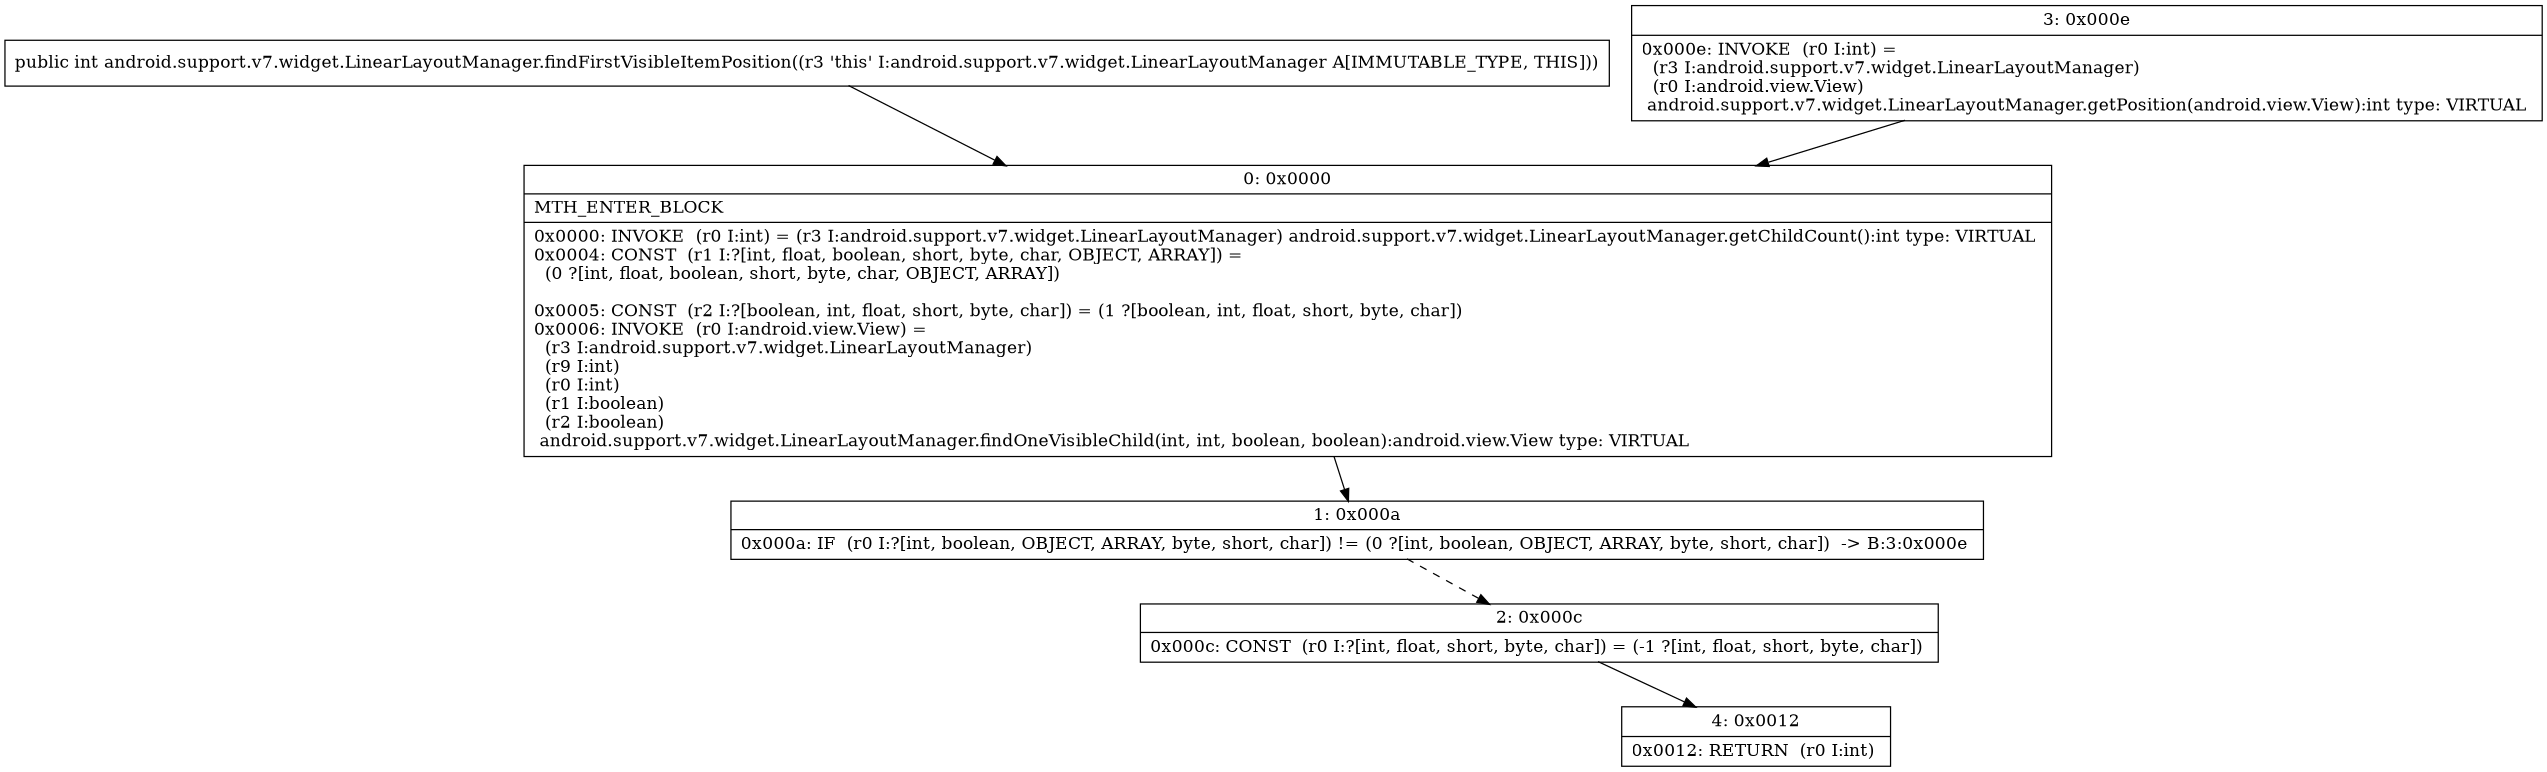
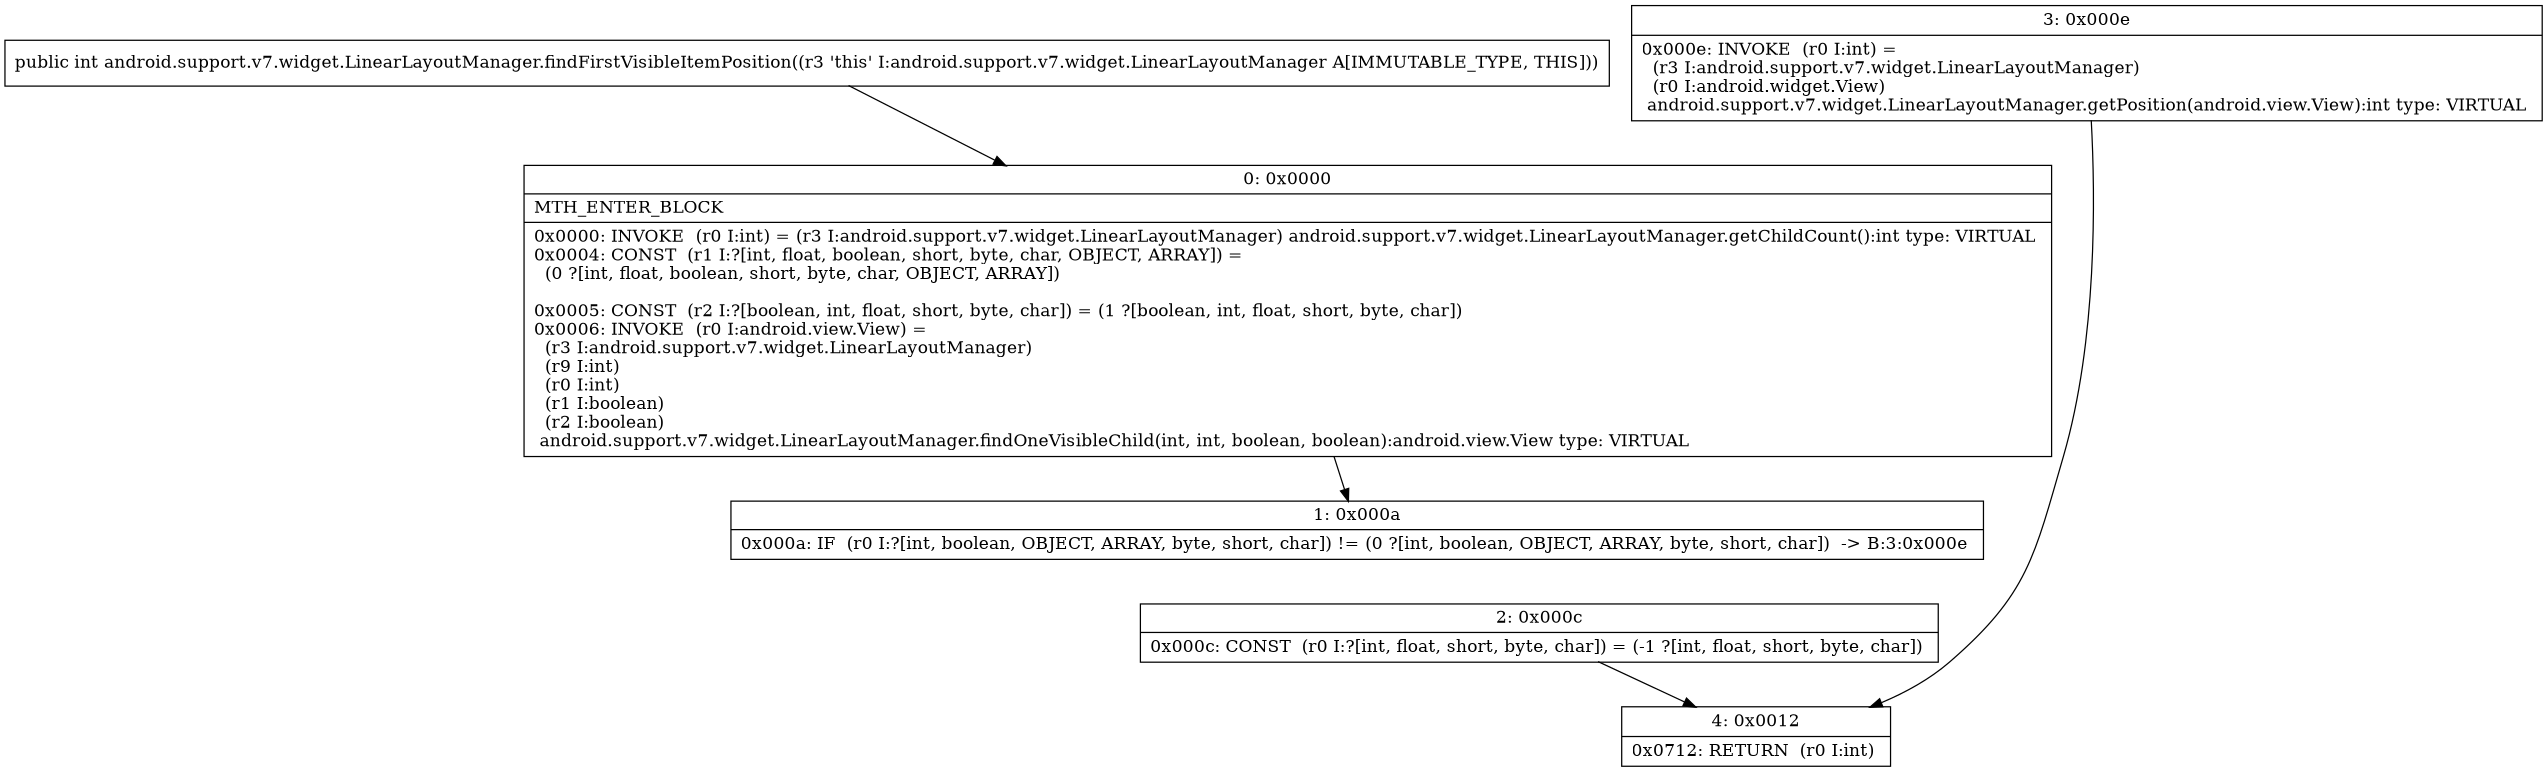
node "3: 0x000e": text "(r0 I:android.view.View)" -> "(r0 I:android.widget.View)"
edge "3: 0x000e" -> "0: 0x0000": now "3: 0x000e" -> "4: 0x0012"
edge "1: 0x000a" -> "2: 0x000c": removed
node "4: 0x0012": text "0x0012: RETURN  (r0 I:int)" -> "0x0712: RETURN  (r0 I:int)"
